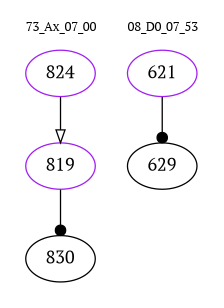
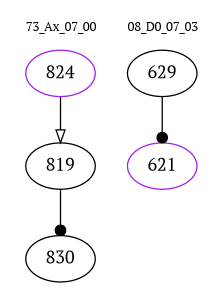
cluster "08_D0_07_53": label "08_D0_07_53" -> "08_D0_07_03"
edge "621" -> "629": reversed
node "819": color purple -> black
